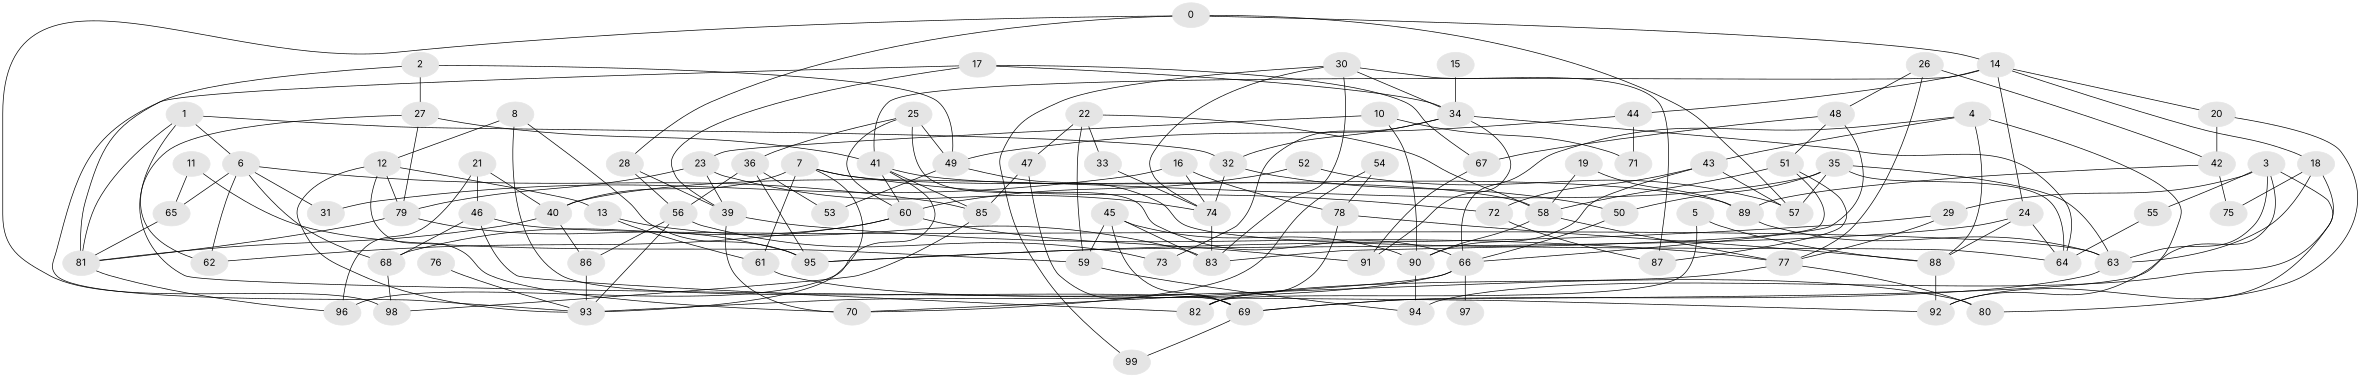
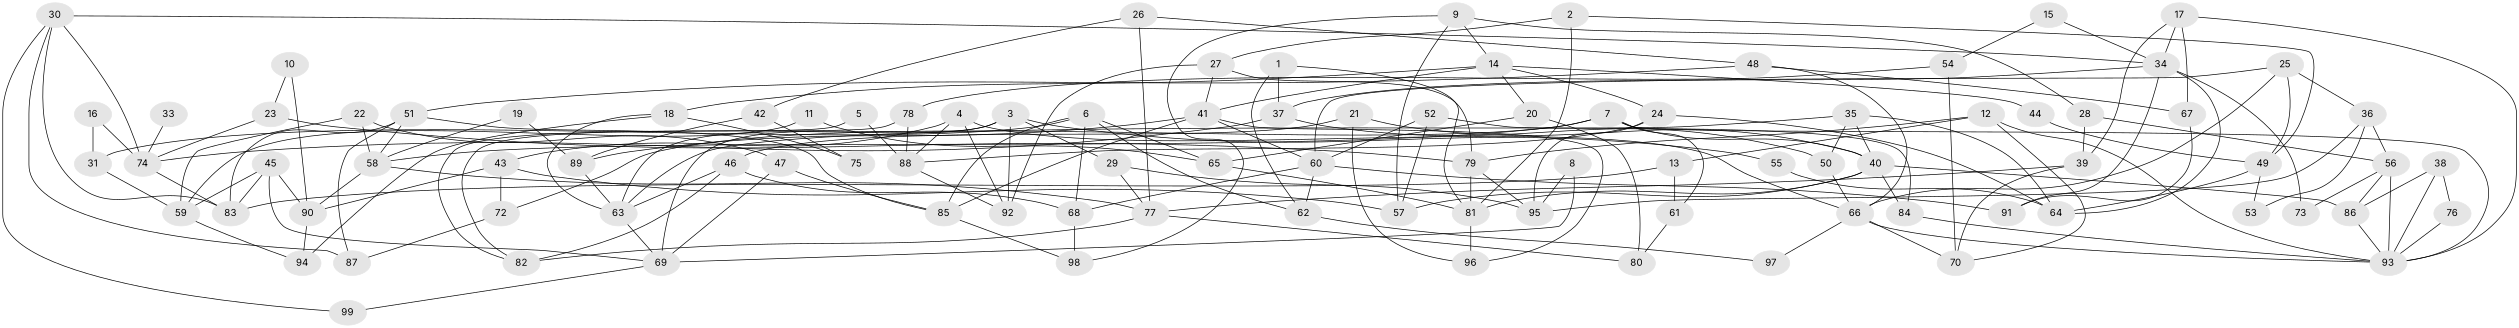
node "0": label "0" -> "9"
edge "15" -- "54": added
edge "22" -- "33": removed
edge "1" -- "6": removed
edge "8" -- "12": removed
edge "20" -- "42": now "20" -- "65"
edge "51" -- "85": added
node "32": label "32" -> "37"
node "71": removed
node "38": added
edge "35" -- "57": now "40" -- "57"
edge "31" -- "59": added
edge "23" -- "39": removed
edge "16" -- "78": removed
node "84": added
edge "62" -- "97": added
